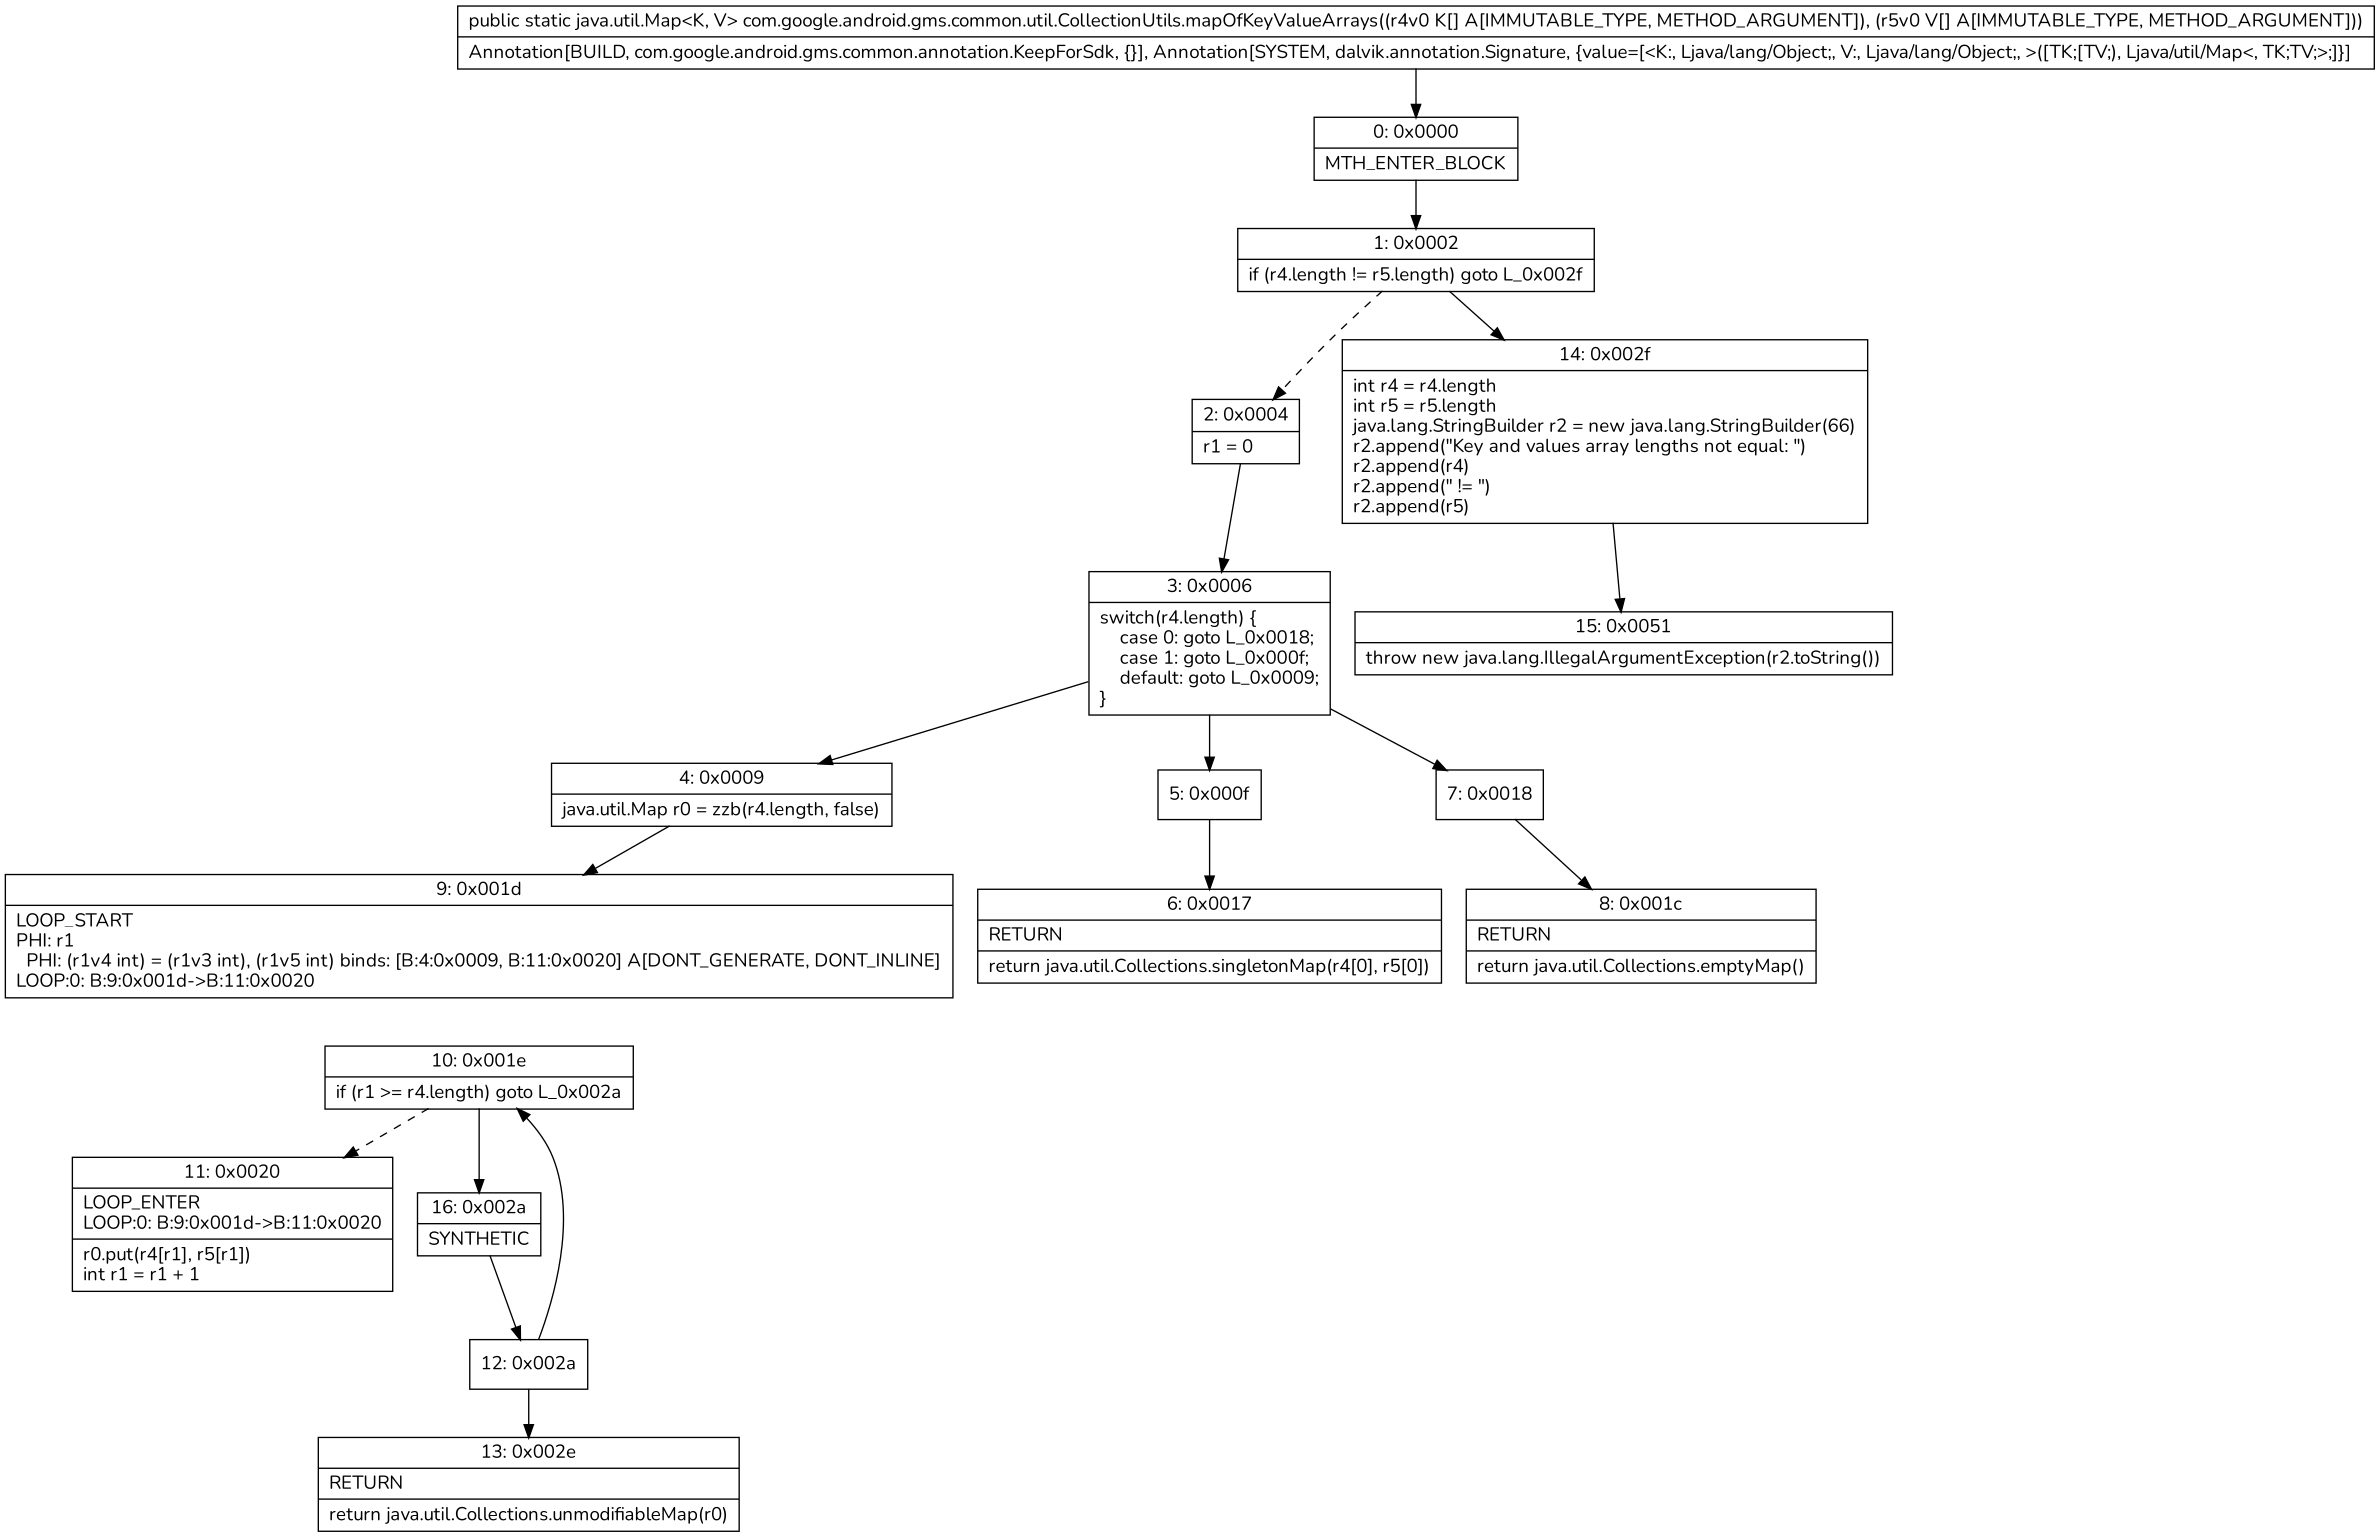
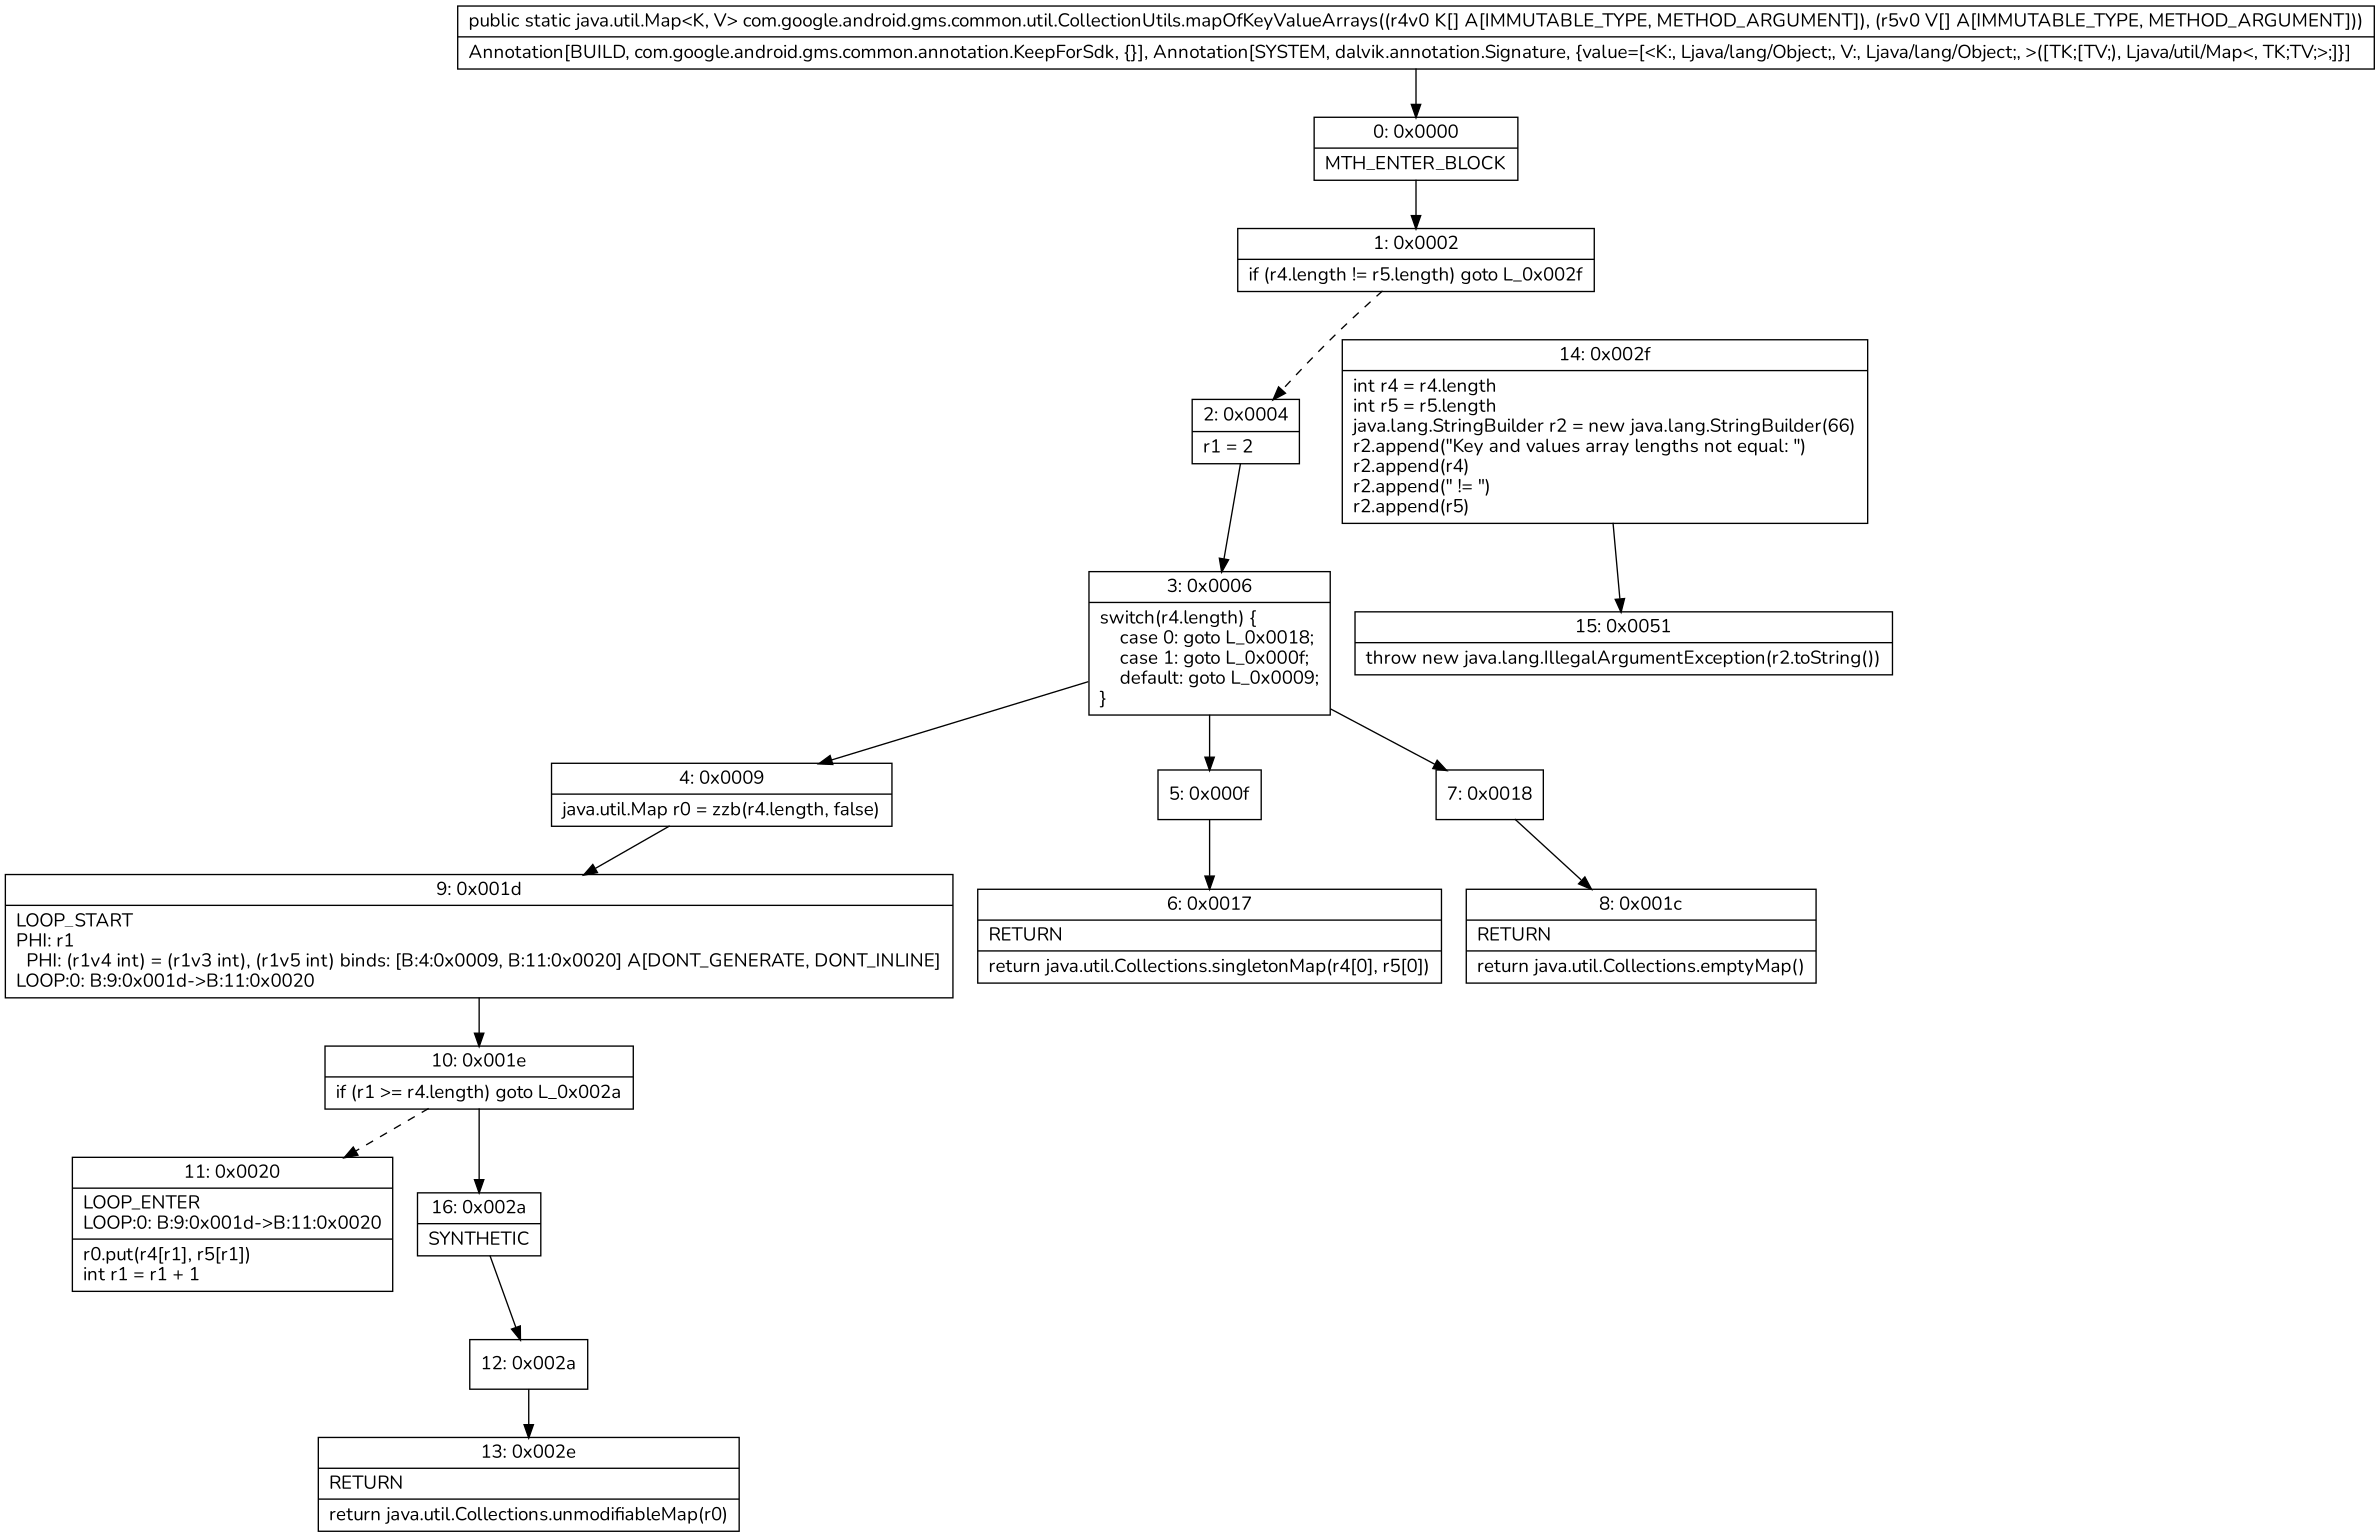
edge "1: 0x0002" -> "14: 0x002f": removed
node "2: 0x0004": text "r1 = 0" -> "r1 = 2"
edge "12: 0x002a" -> "10: 0x001e": now "9: 0x001d" -> "10: 0x001e"
